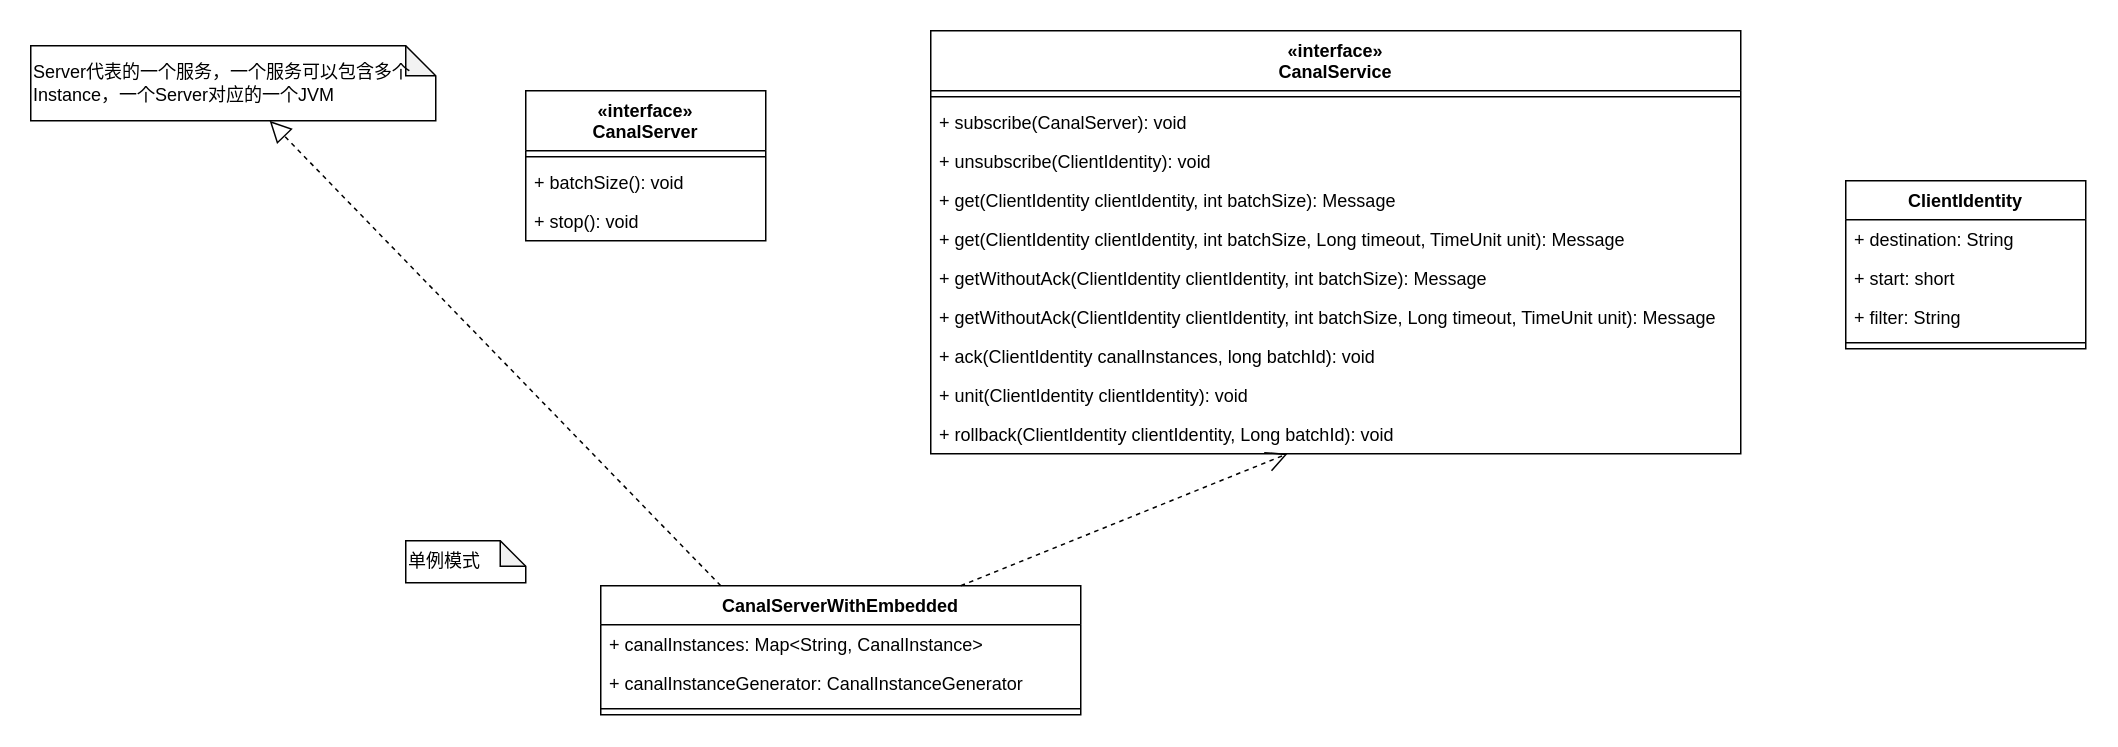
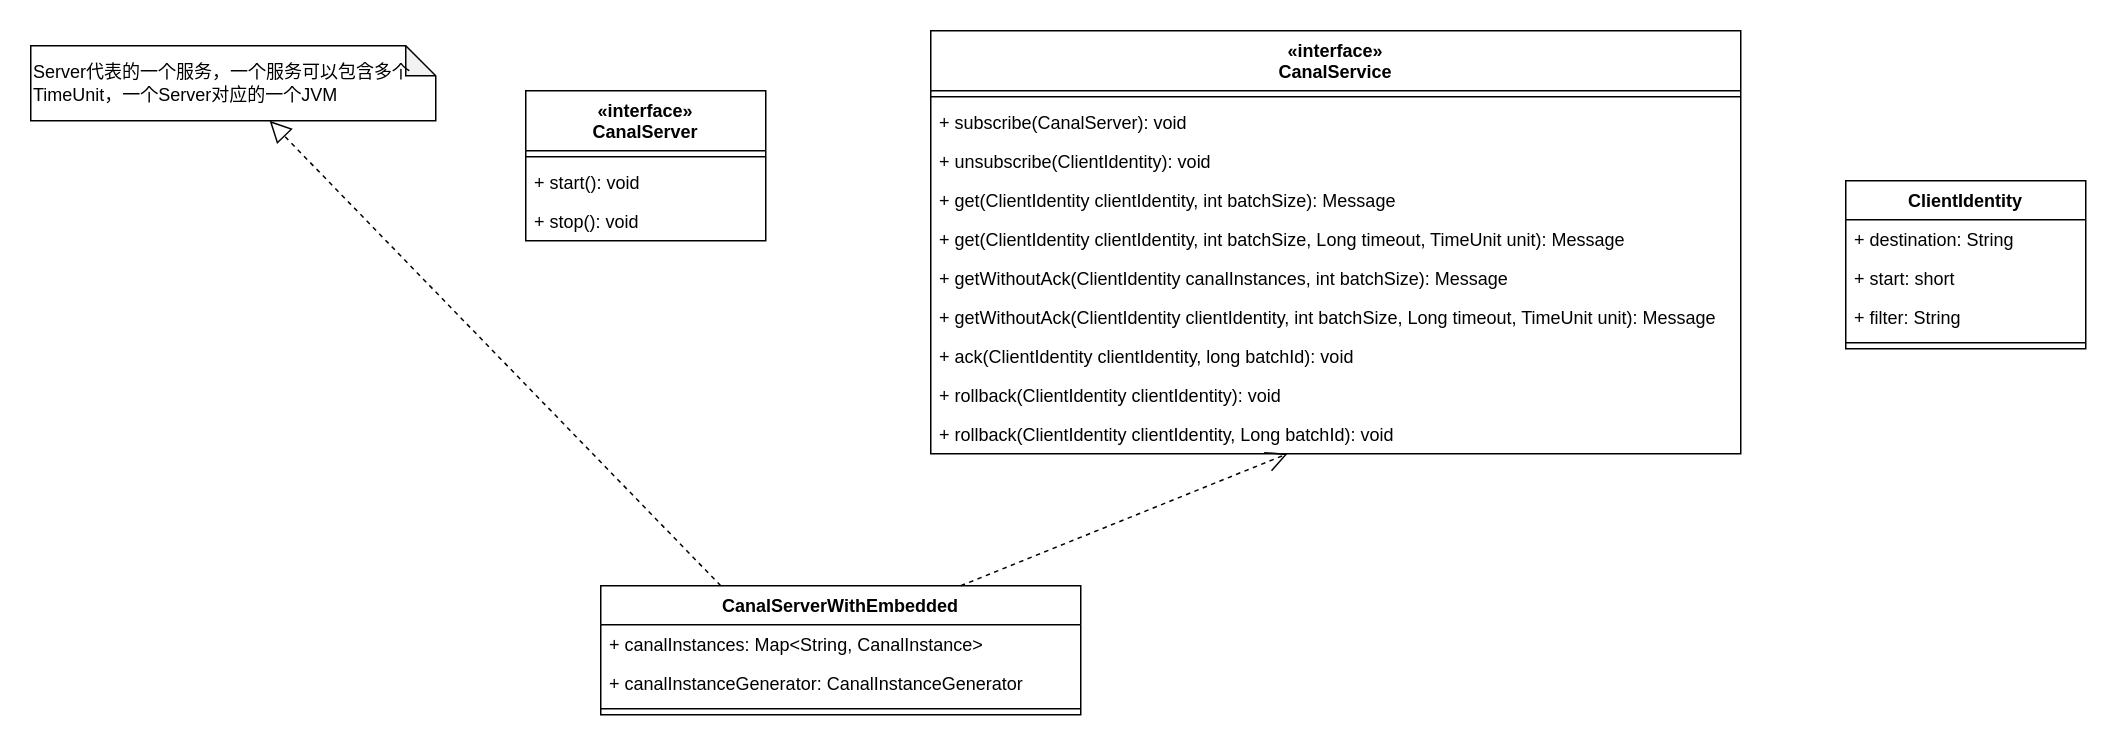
node "Server代表的一个服务，一个服务可以包含多个 Instance，一个Server对应的一个JVM": label "Server代表的一个服务，一个服务可以包含多个 Instance，一个Server对应的一个JVM" -> "Server代表的一个服务，一个服务可以包含多个 TimeUnit，一个Server对应的一个JVM"
node "+ batchSize(): void": label "+ batchSize(): void" -> "+ start(): void"
node "+ getWithoutAck(ClientIdentity clientIdentity, int batchSize): Message": label "+ getWithoutAck(ClientIdentity clientIdentity, int batchSize): Message" -> "+ getWithoutAck(ClientIdentity canalInstances, int batchSize): Message"
node "+ ack(ClientIdentity canalInstances, long batchId): void": label "+ ack(ClientIdentity canalInstances, long batchId): void" -> "+ ack(ClientIdentity clientIdentity, long batchId): void"
node "+ unit(ClientIdentity clientIdentity): void": label "+ unit(ClientIdentity clientIdentity): void" -> "+ rollback(ClientIdentity clientIdentity): void"
node "单例模式": removed
